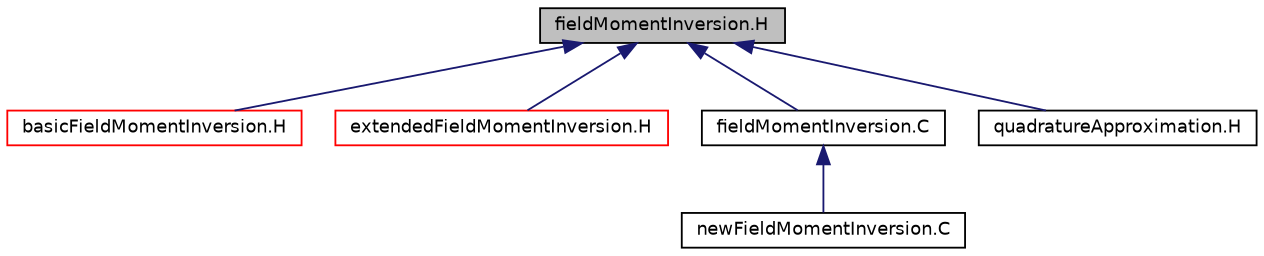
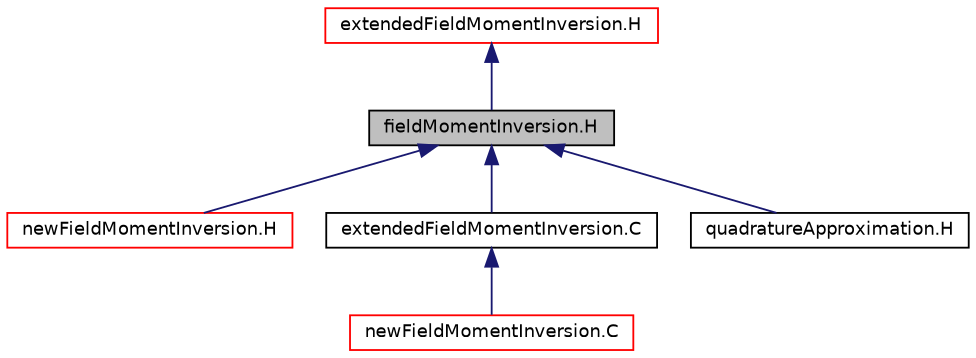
edge "extendedFieldMomentInversion.H" -> "fieldMomentInversion.H": reversed
node "basicFieldMomentInversion.H": label "basicFieldMomentInversion.H" -> "newFieldMomentInversion.H"
node "fieldMomentInversion.C": label "fieldMomentInversion.C" -> "extendedFieldMomentInversion.C"
node "newFieldMomentInversion.C": color black -> red
